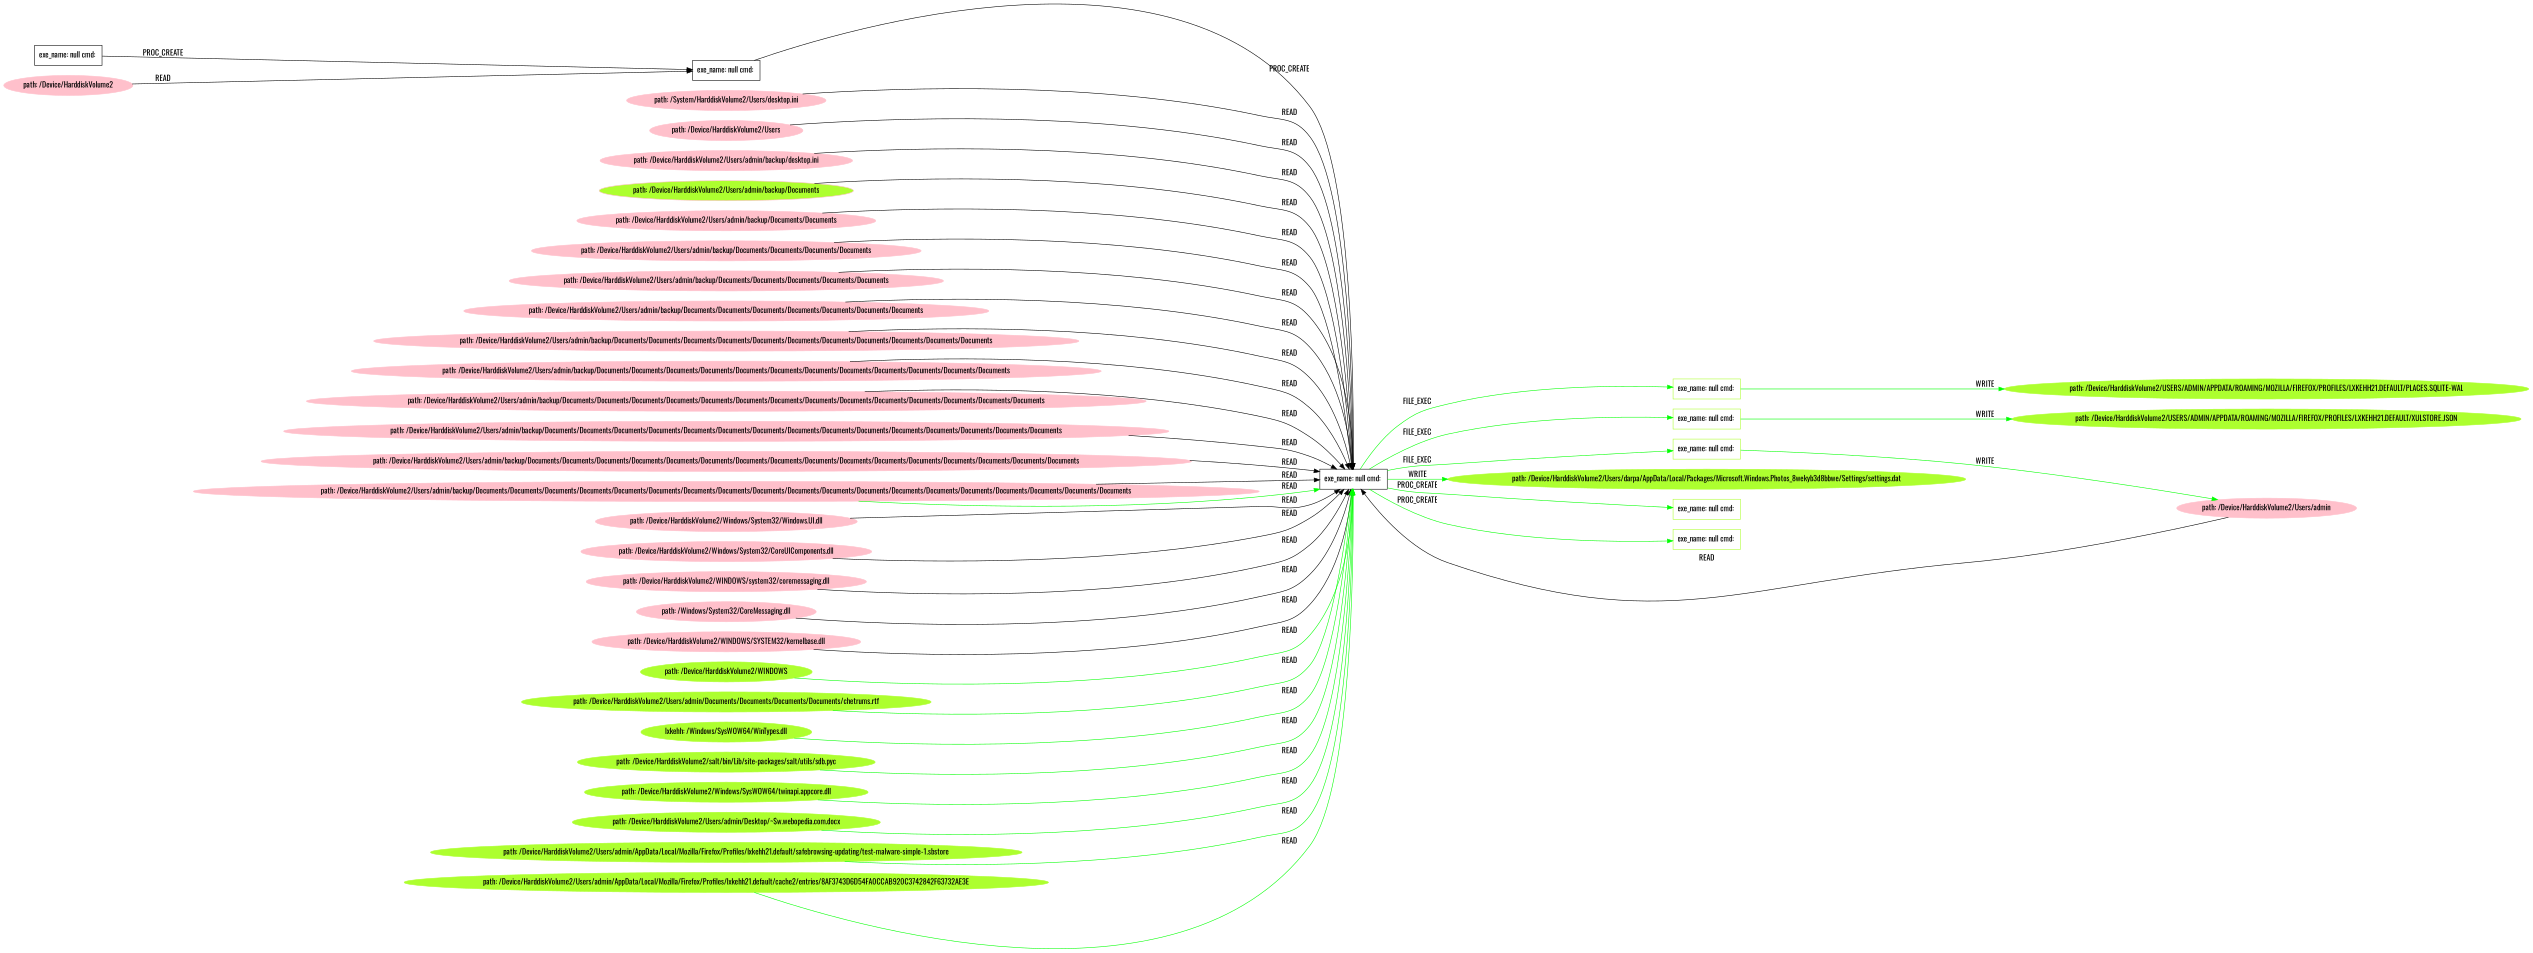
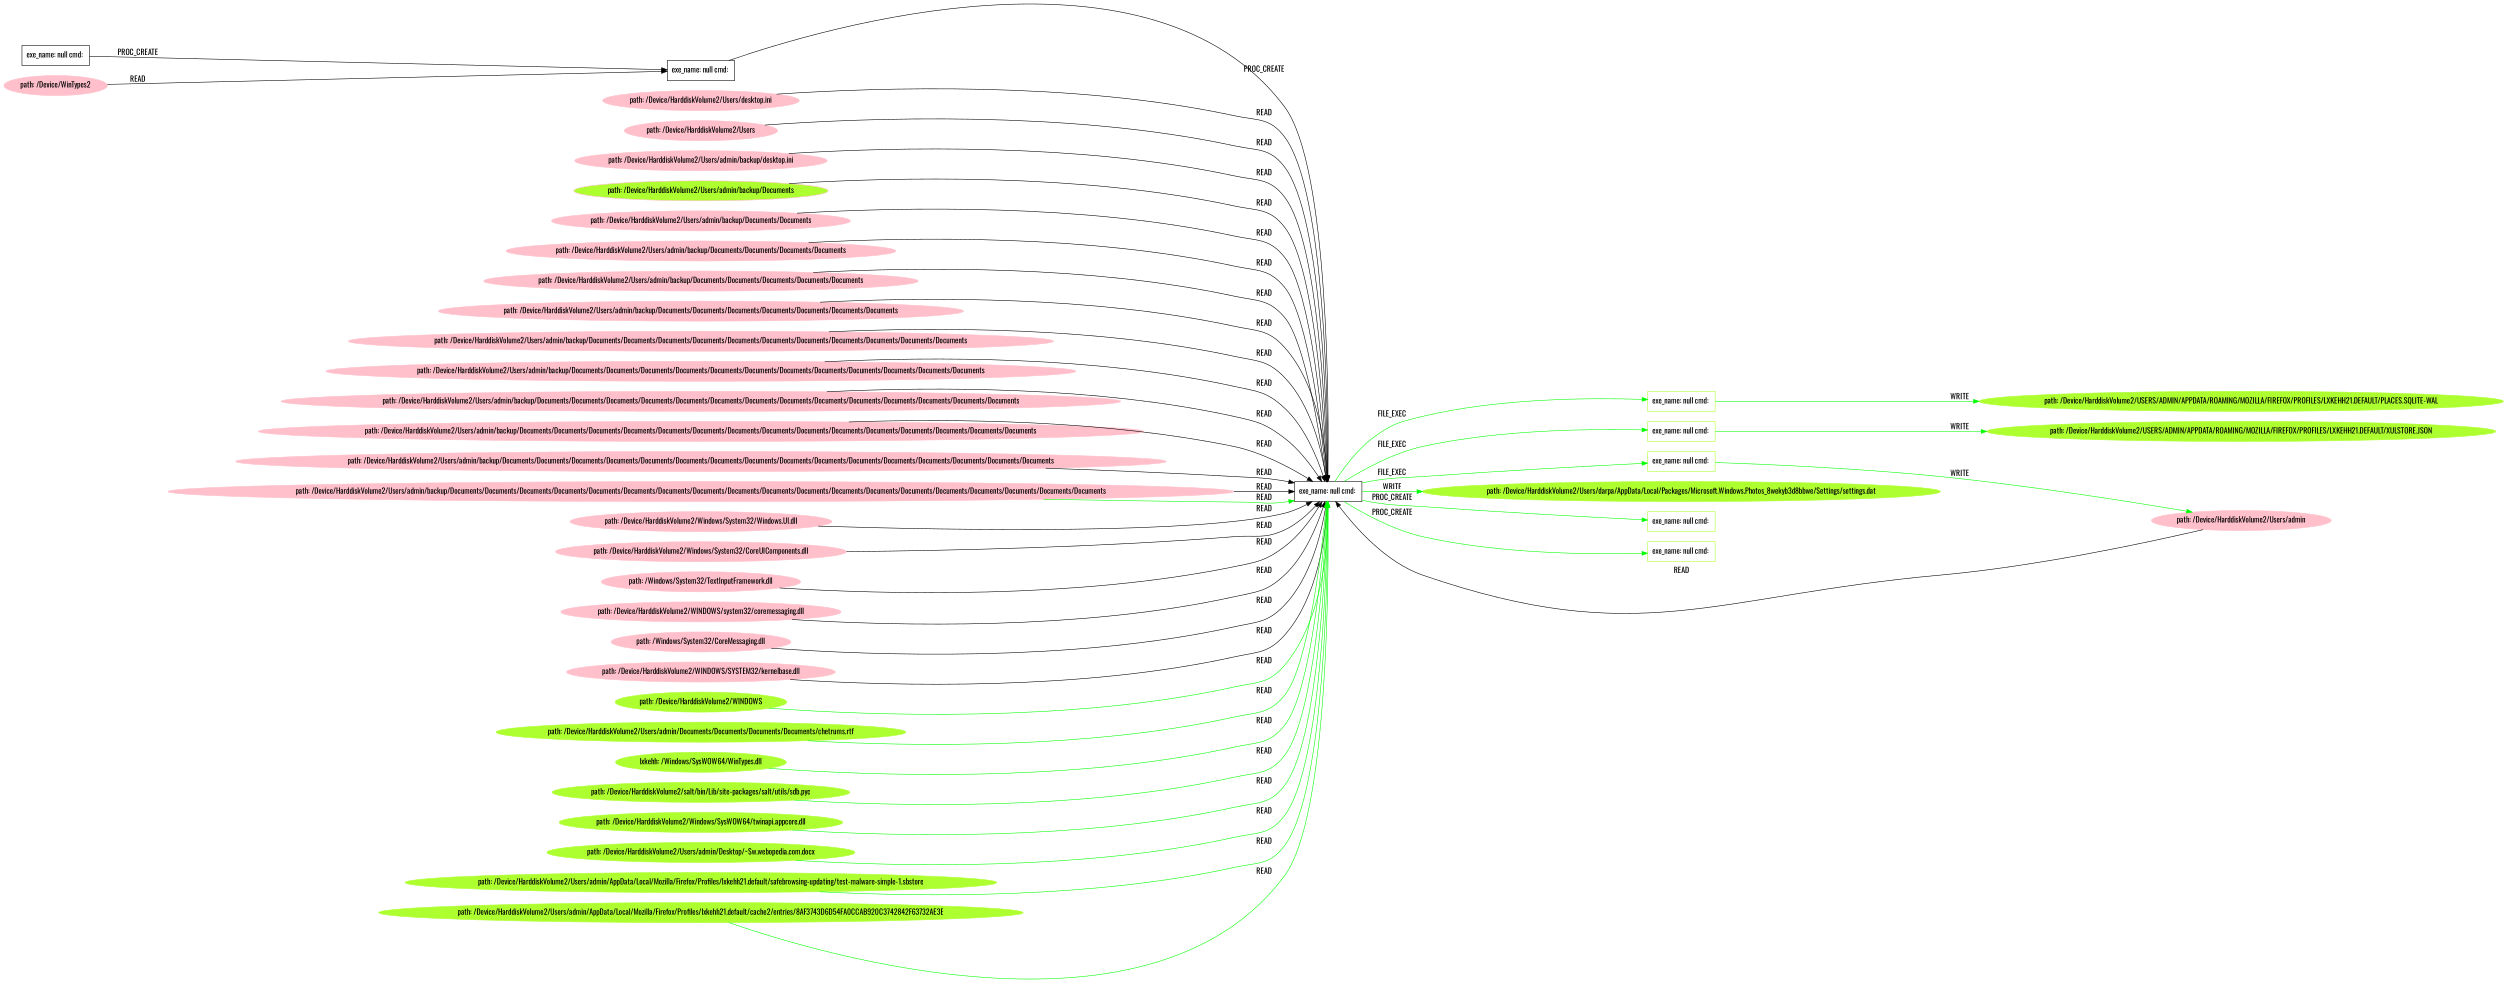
node "path: /Device/HarddiskVolume2": label "path: /Device/HarddiskVolume2" -> "path: /Device/WinTypes2"
node "path: /System/HarddiskVolume2/Users/desktop.ini": label "path: /System/HarddiskVolume2/Users/desktop.ini" -> "path: /Device/HarddiskVolume2/Users/desktop.ini"
node "path: /Windows/System32/TextInputFramework.dll": added
